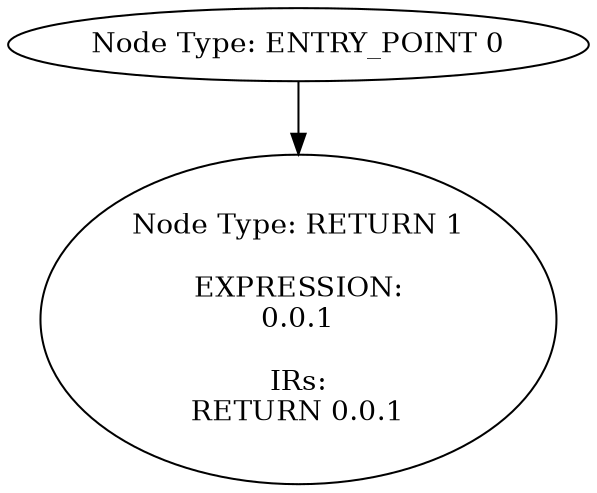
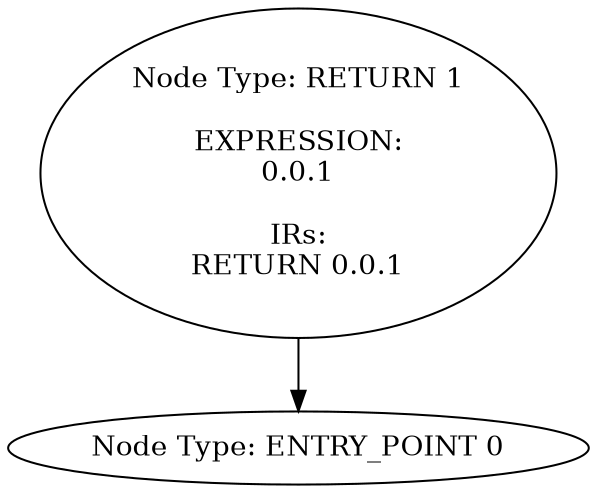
edge "Node Type: ENTRY_POINT 0" -> "Node Type: RETURN 1 EXPRESSION: 0.0.1 IRs: RETURN 0.0.1": reversed
